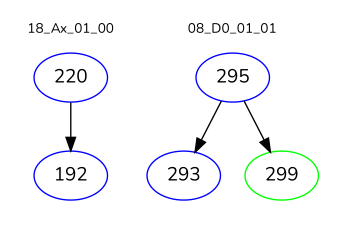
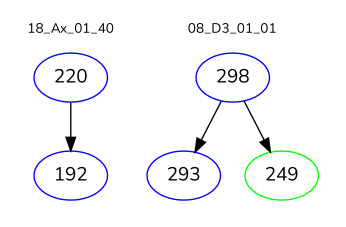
cluster "18_Ax_01_00": label "18_Ax_01_00" -> "18_Ax_01_40"
cluster "08_D0_01_01": label "08_D0_01_01" -> "08_D3_01_01"
node "295": label "295" -> "298"
node "299": label "299" -> "249"
